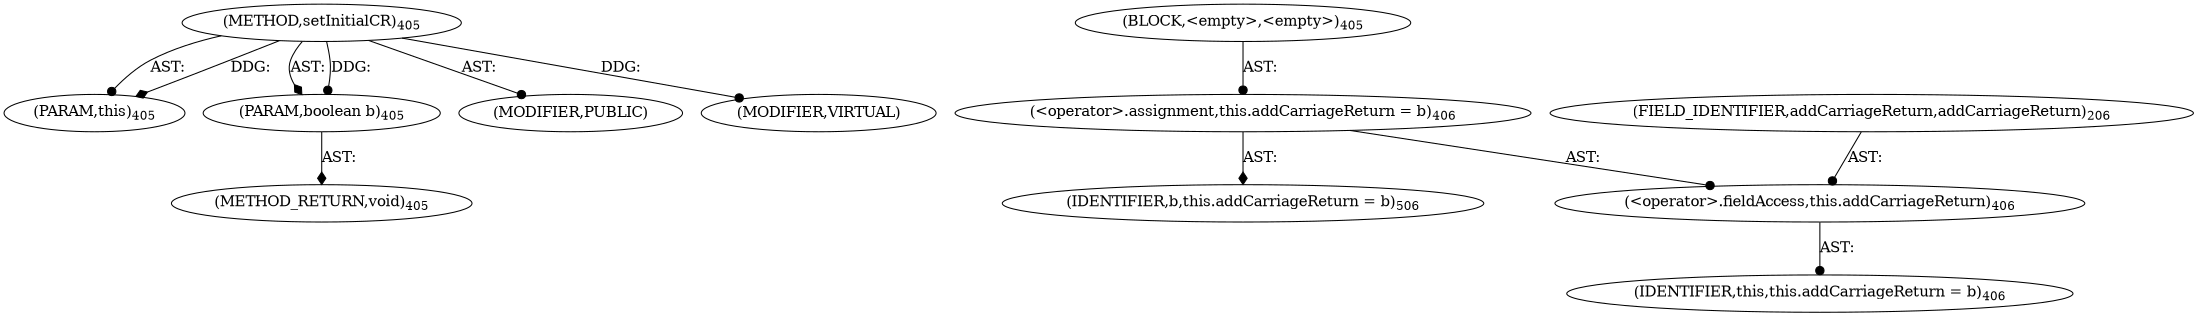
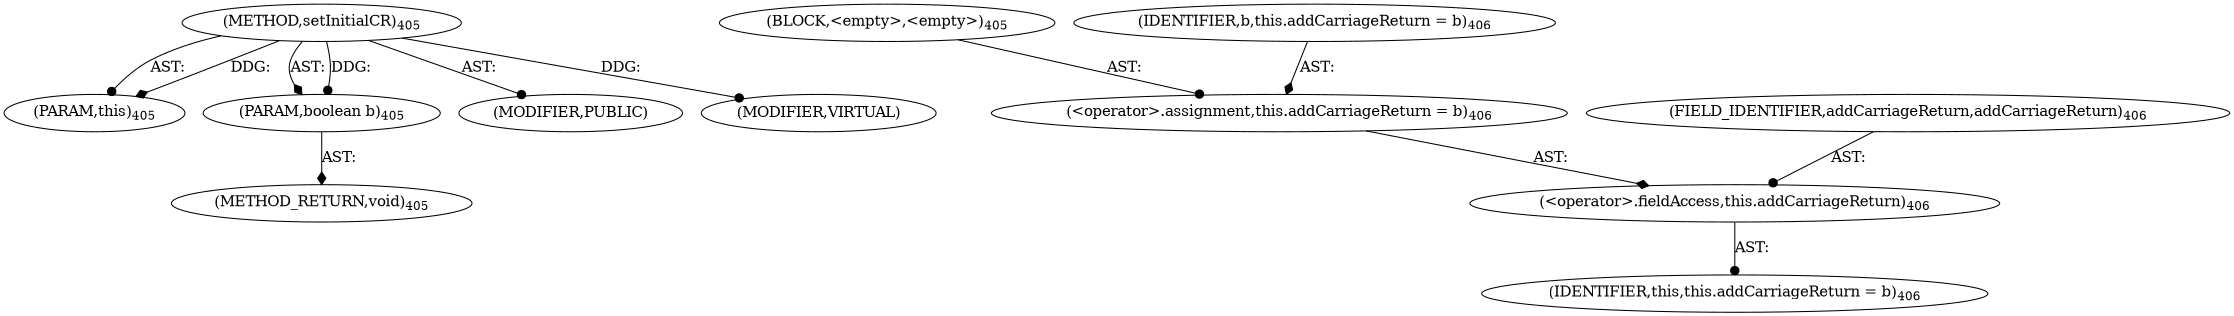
node "(FIELD_IDENTIFIER,addCarriageReturn,addCarriageReturn)": text "206" -> "406"
edge "(<operator>.assignment,this.addCarriageReturn = b)" -> "(IDENTIFIER,b,this.addCarriageReturn = b)": reversed
edge "(<operator>.assignment,this.addCarriageReturn = b)" -> "(<operator>.fieldAccess,this.addCarriageReturn)": arrowhead dot -> diamond
node "(IDENTIFIER,b,this.addCarriageReturn = b)": text "506" -> "406"
